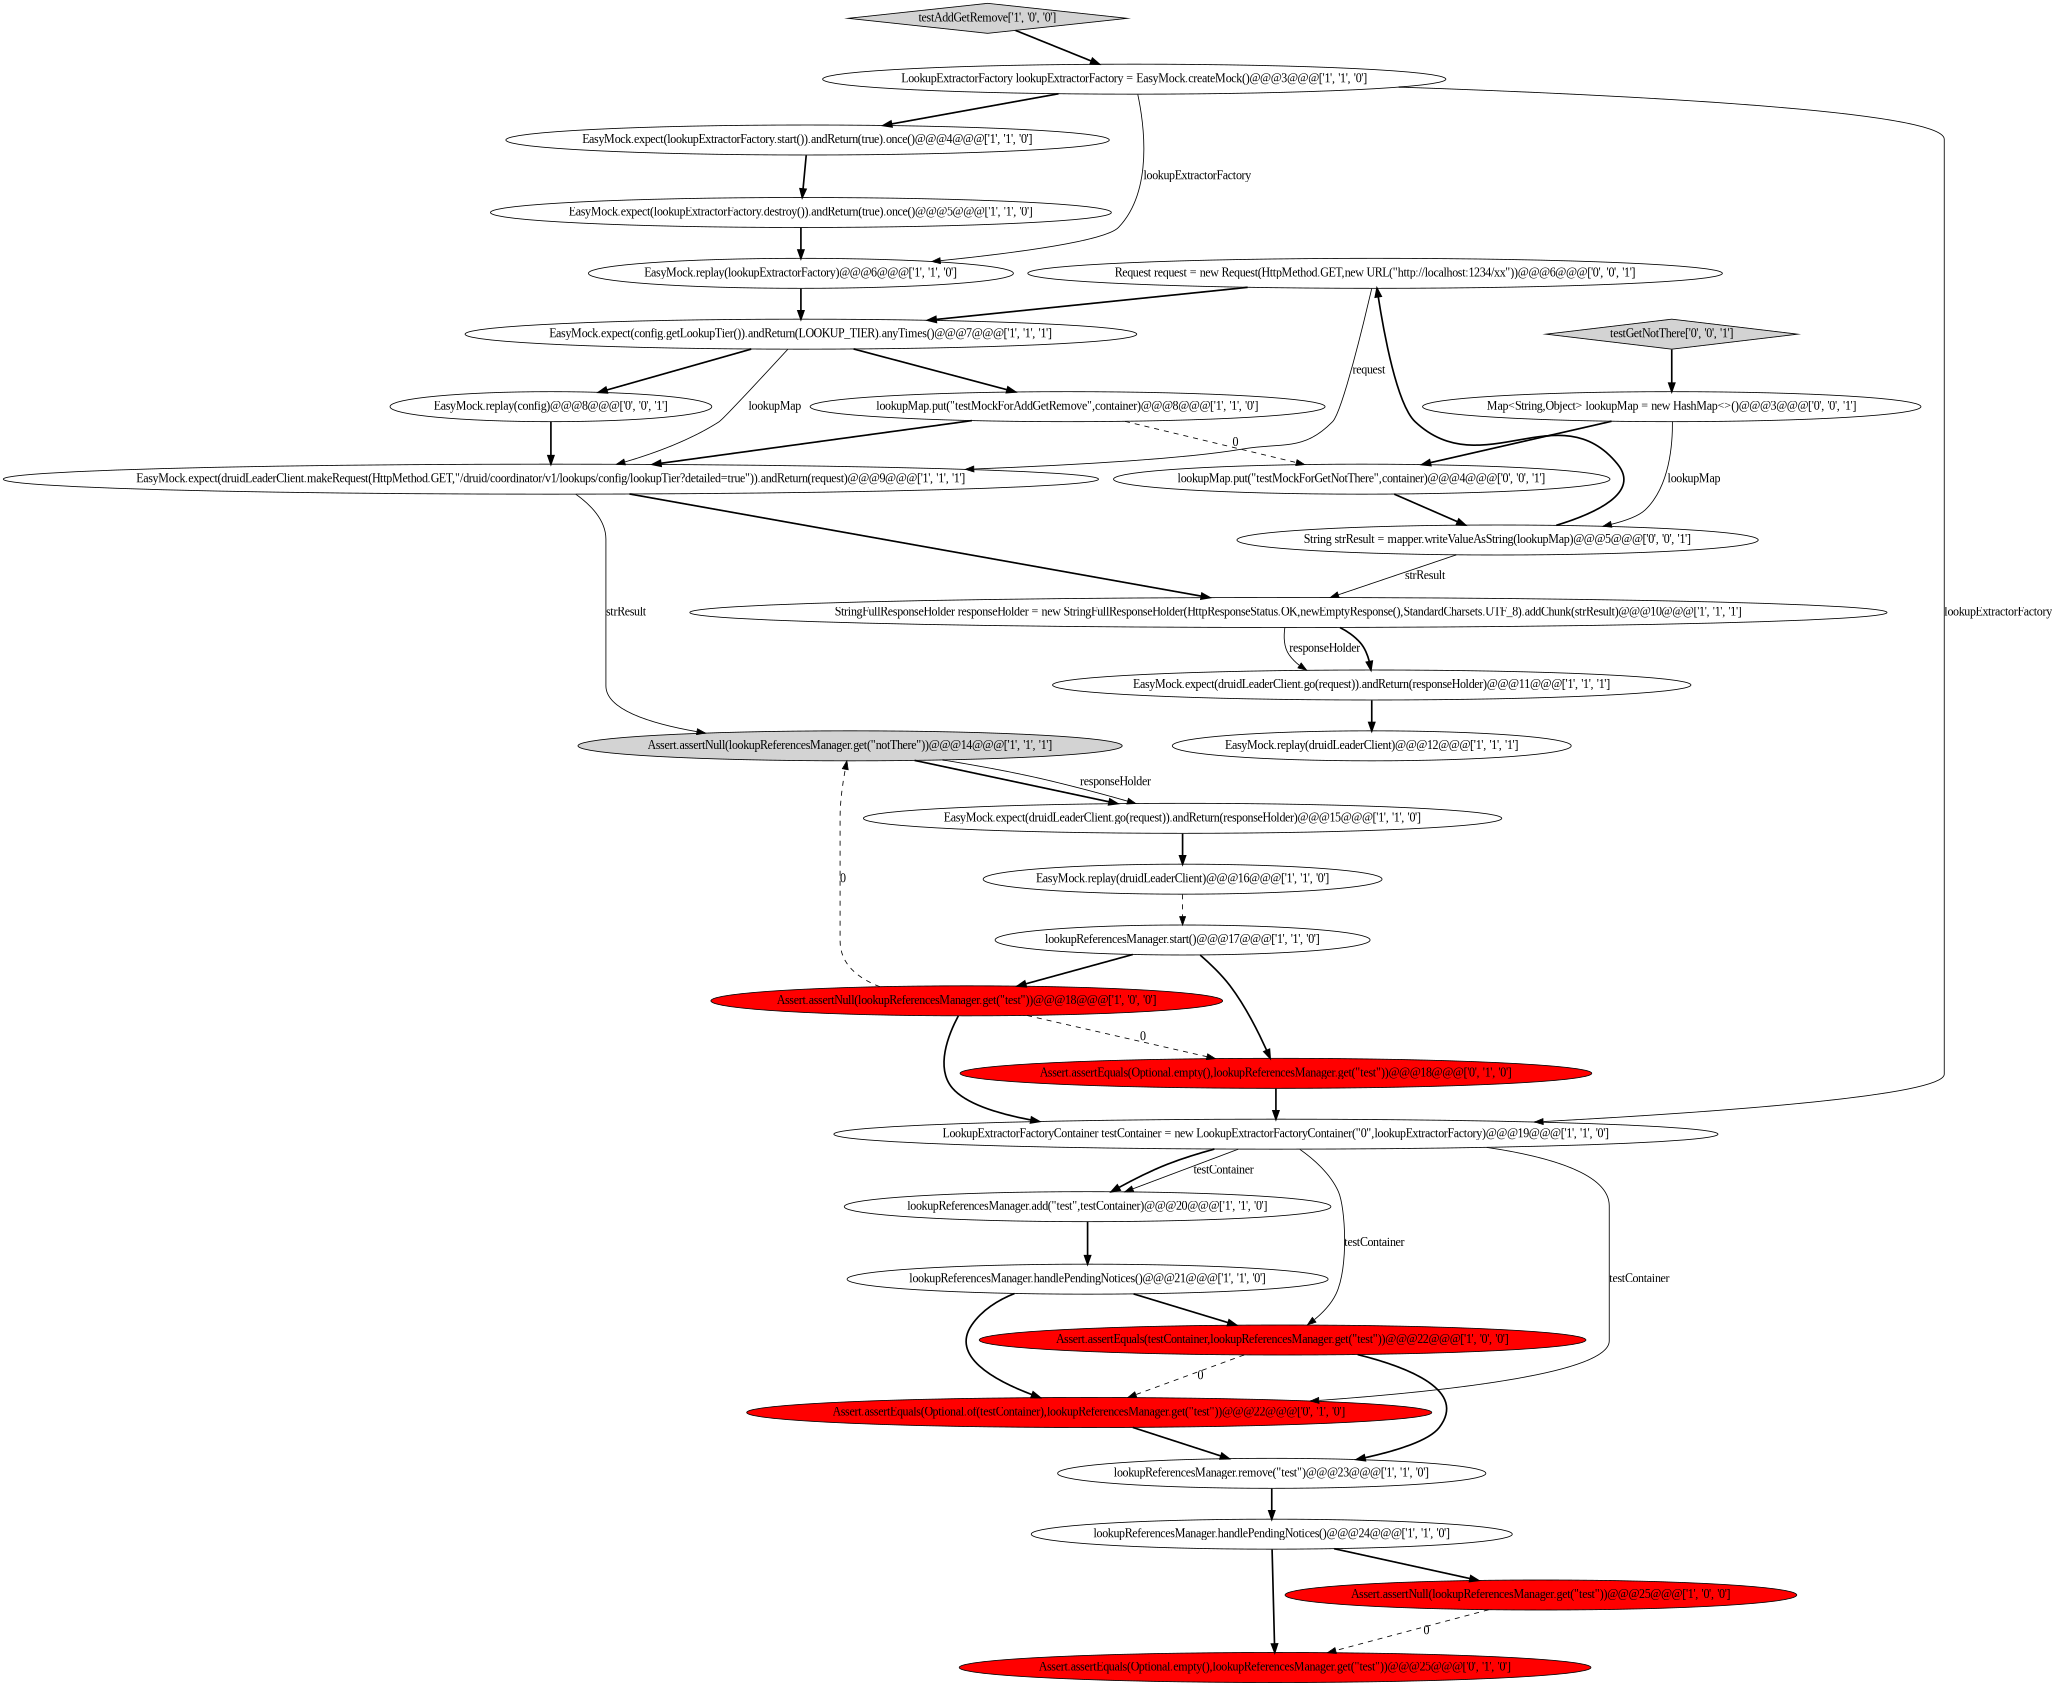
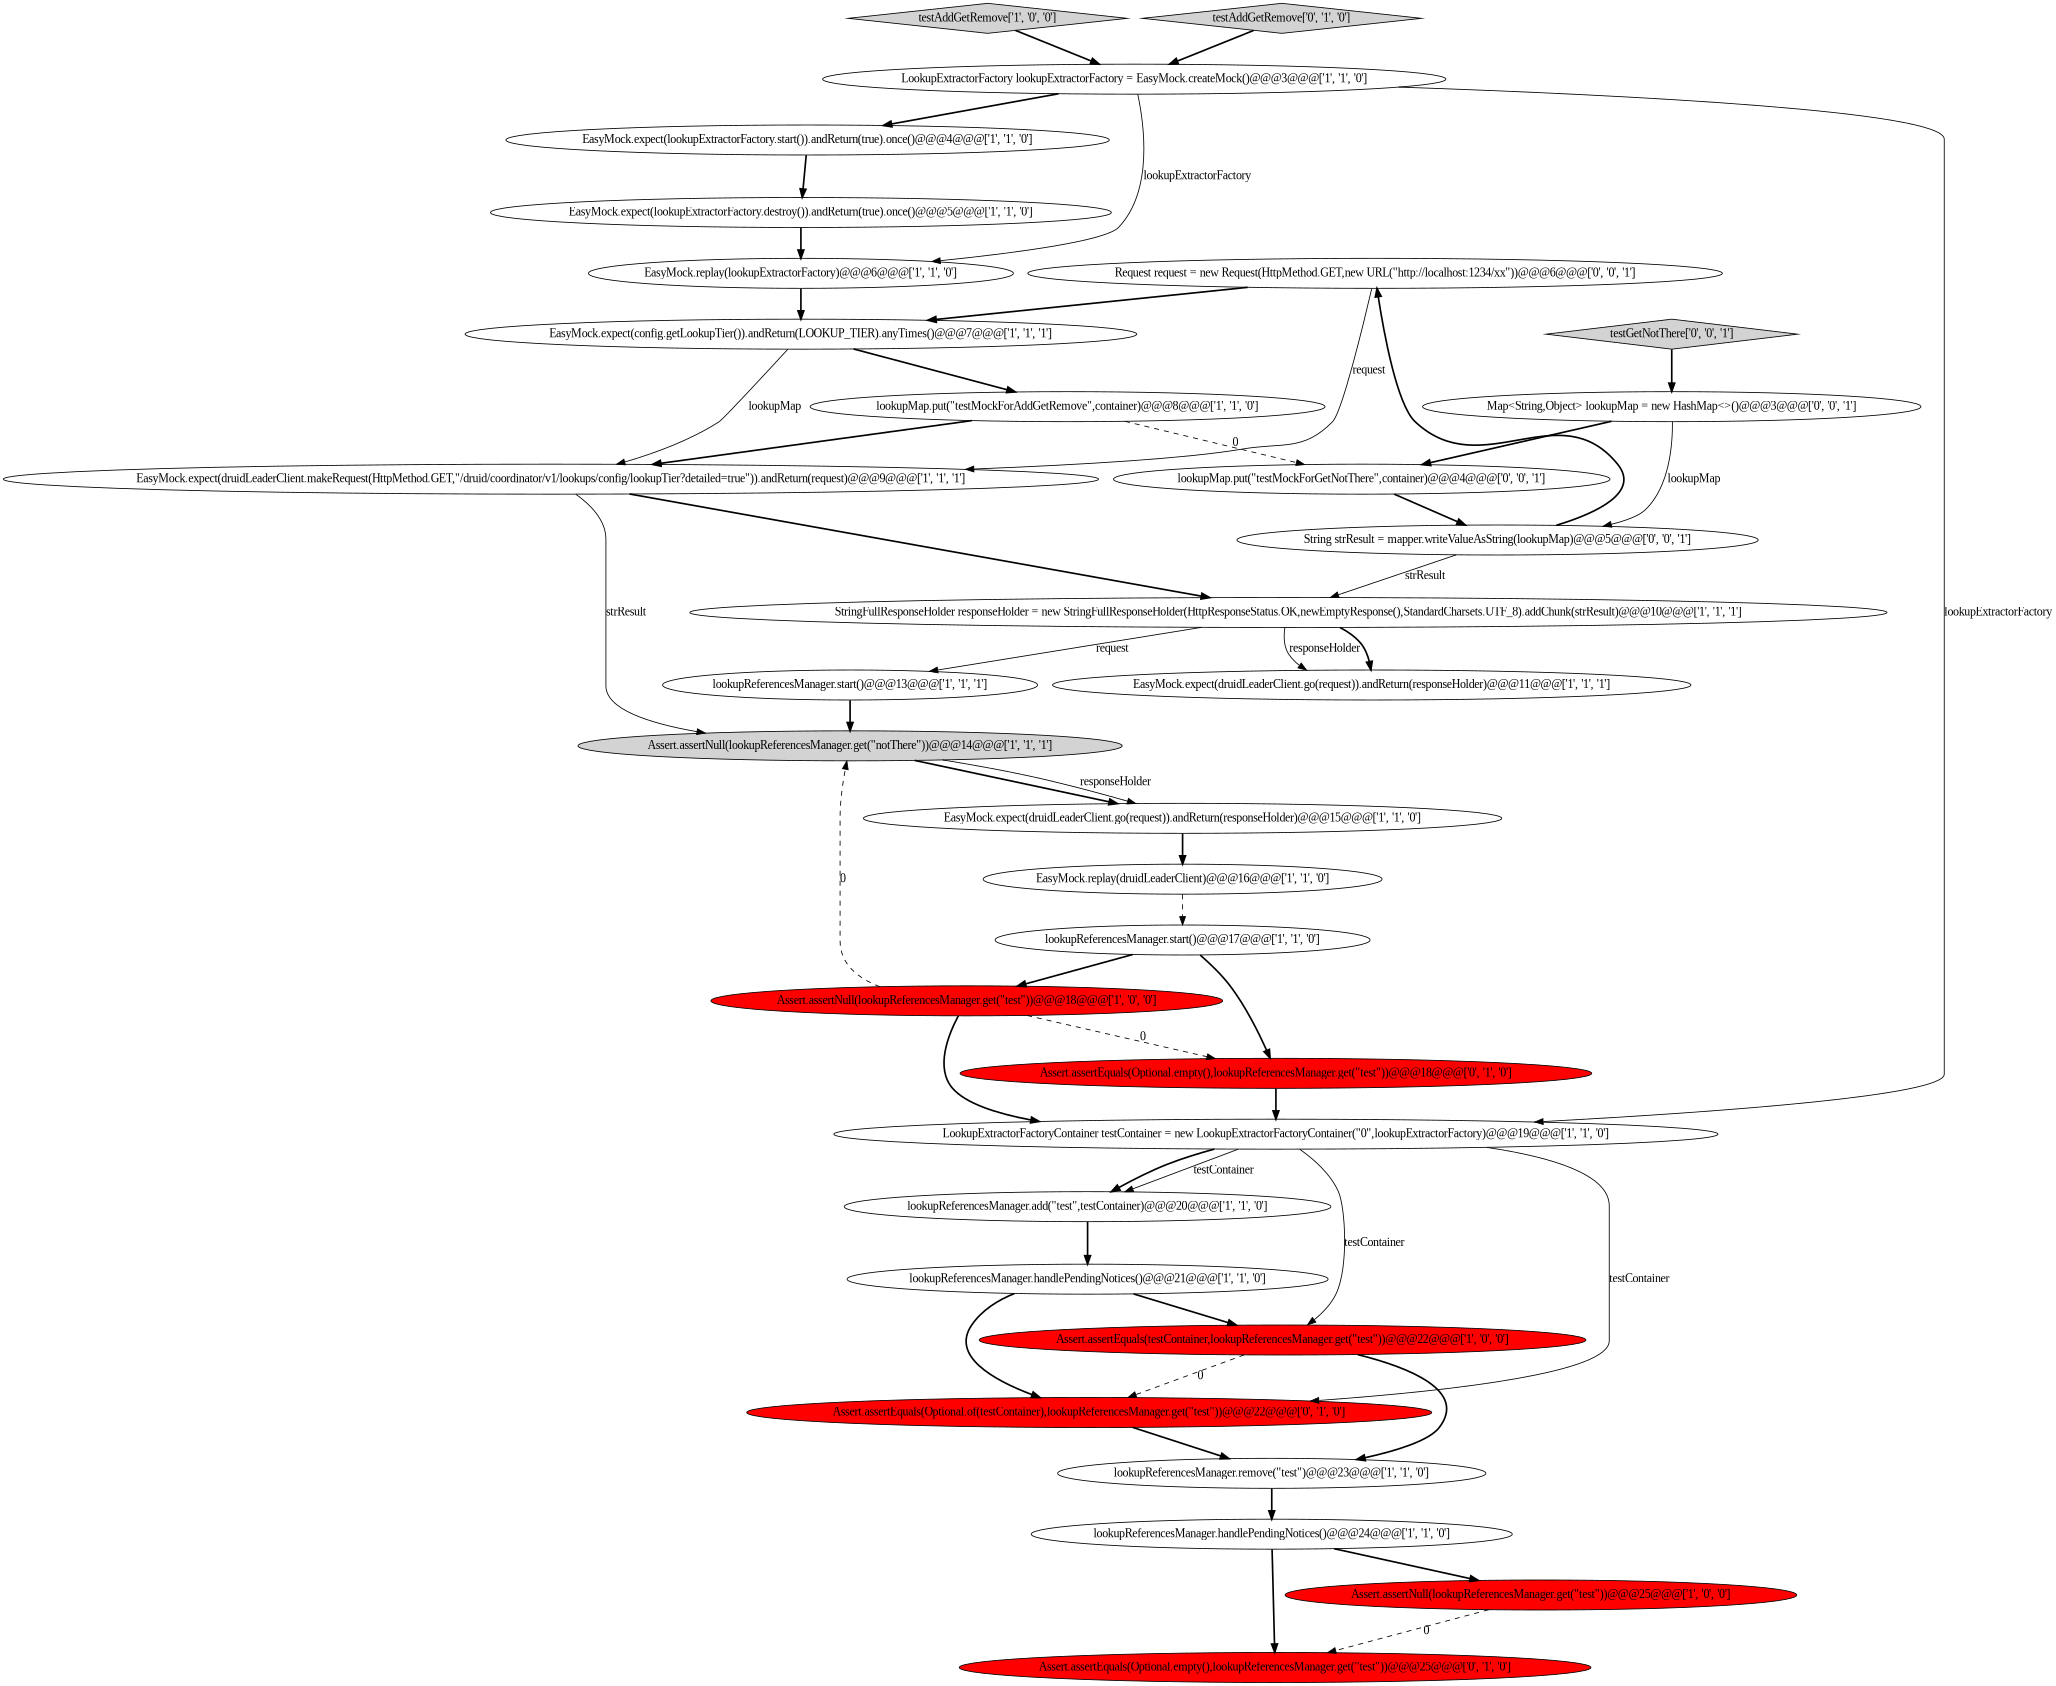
node "testAddGetRemove['0', '1', '0']": added
node "EasyMock.replay(config)@@@8@@@['0', '0', '1']": removed
node "lookupReferencesManager.start()@@@13@@@['1', '1', '1']": added
node "EasyMock.replay(druidLeaderClient)@@@12@@@['1', '1', '1']": removed
